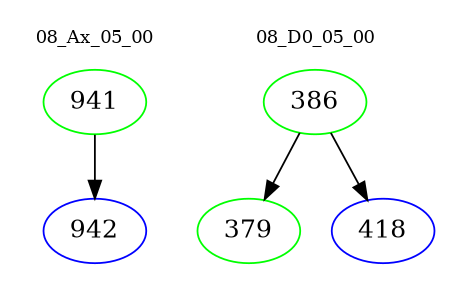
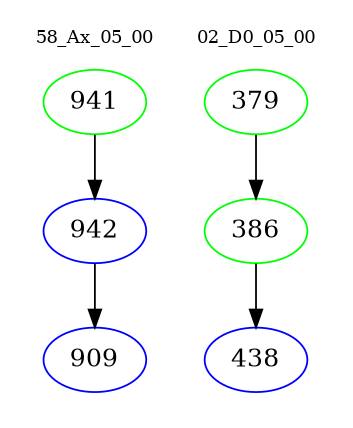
cluster "08_Ax_05_00": label "08_Ax_05_00" -> "58_Ax_05_00"
cluster "08_D0_05_00": label "08_D0_05_00" -> "02_D0_05_00"
edge "386" -> "379": reversed
node "418": label "418" -> "438"
node "909": added
